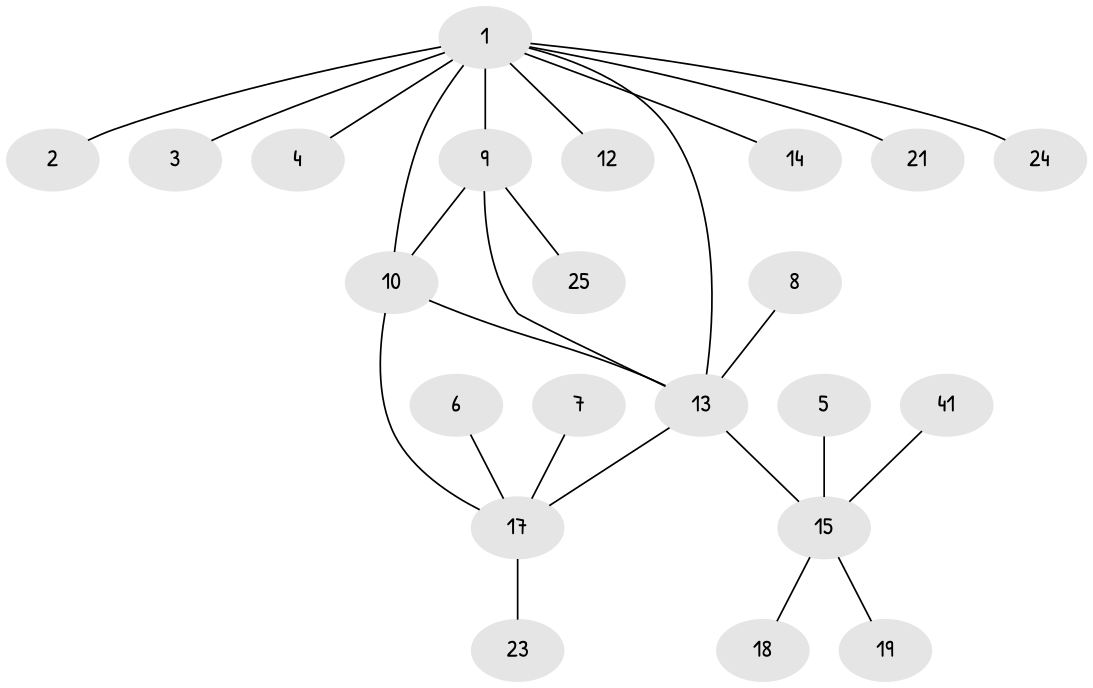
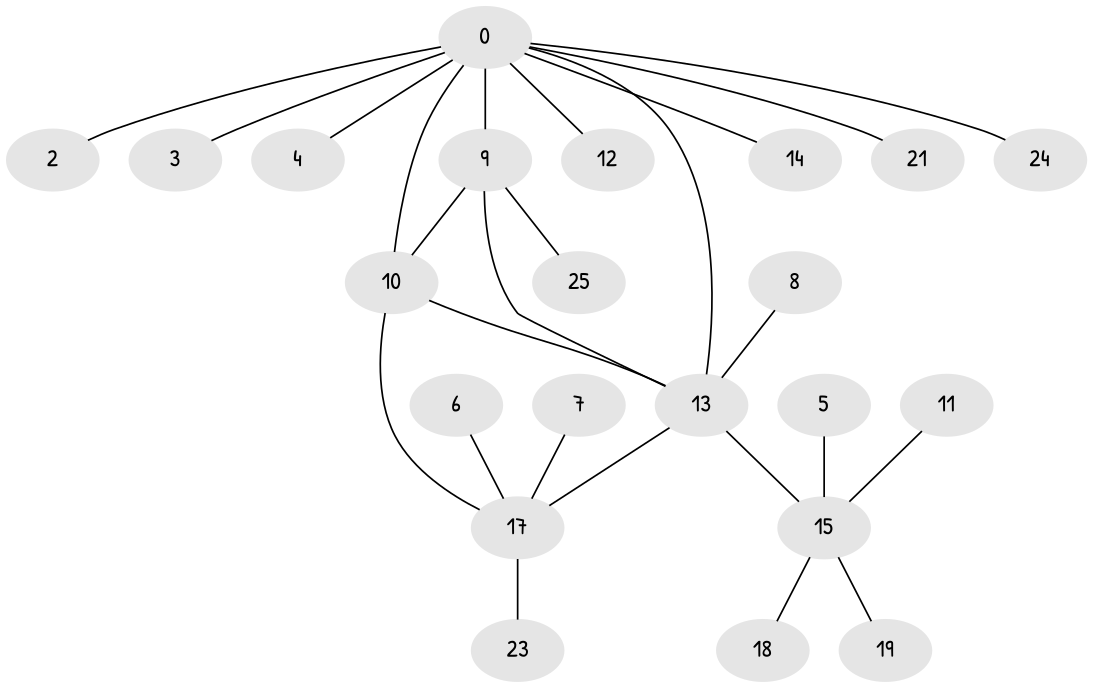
node "1": label "1" -> "0"
node "41": label "41" -> "11"
